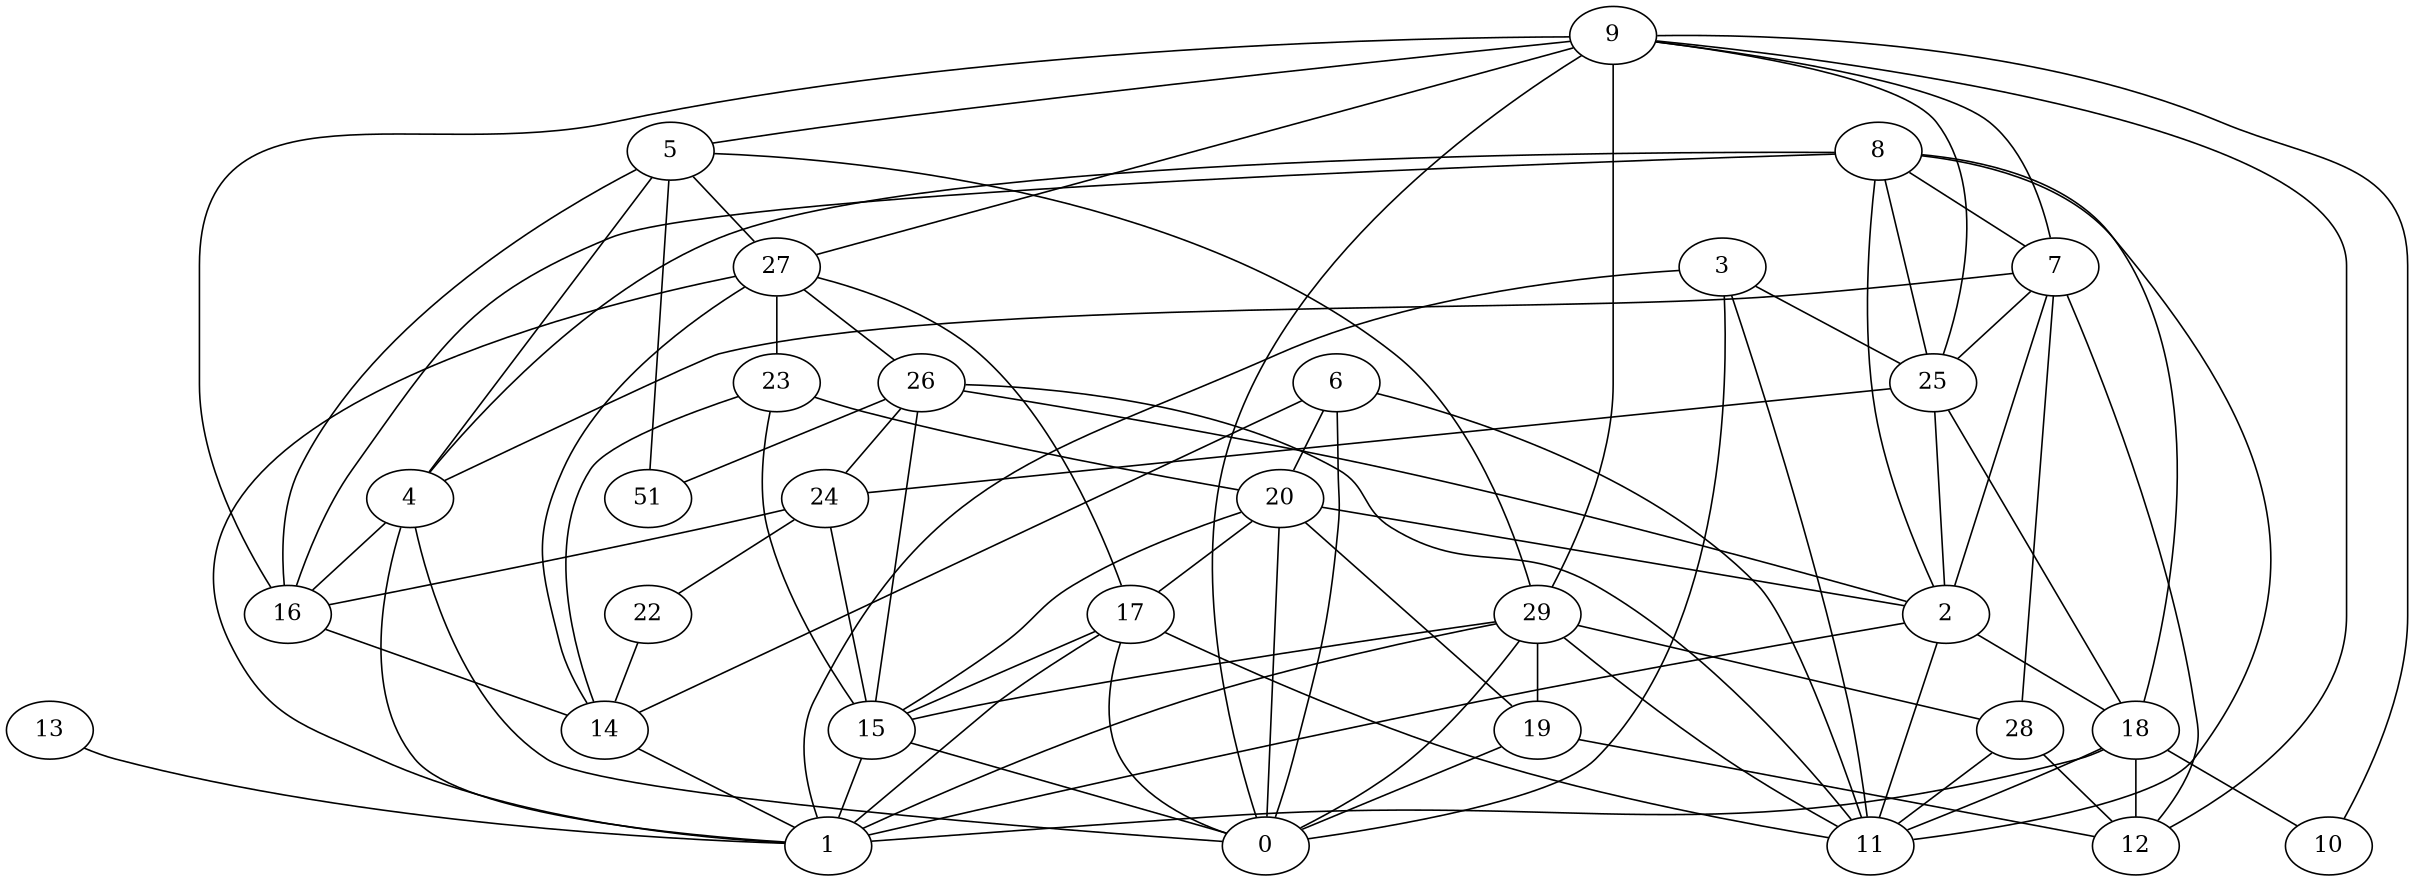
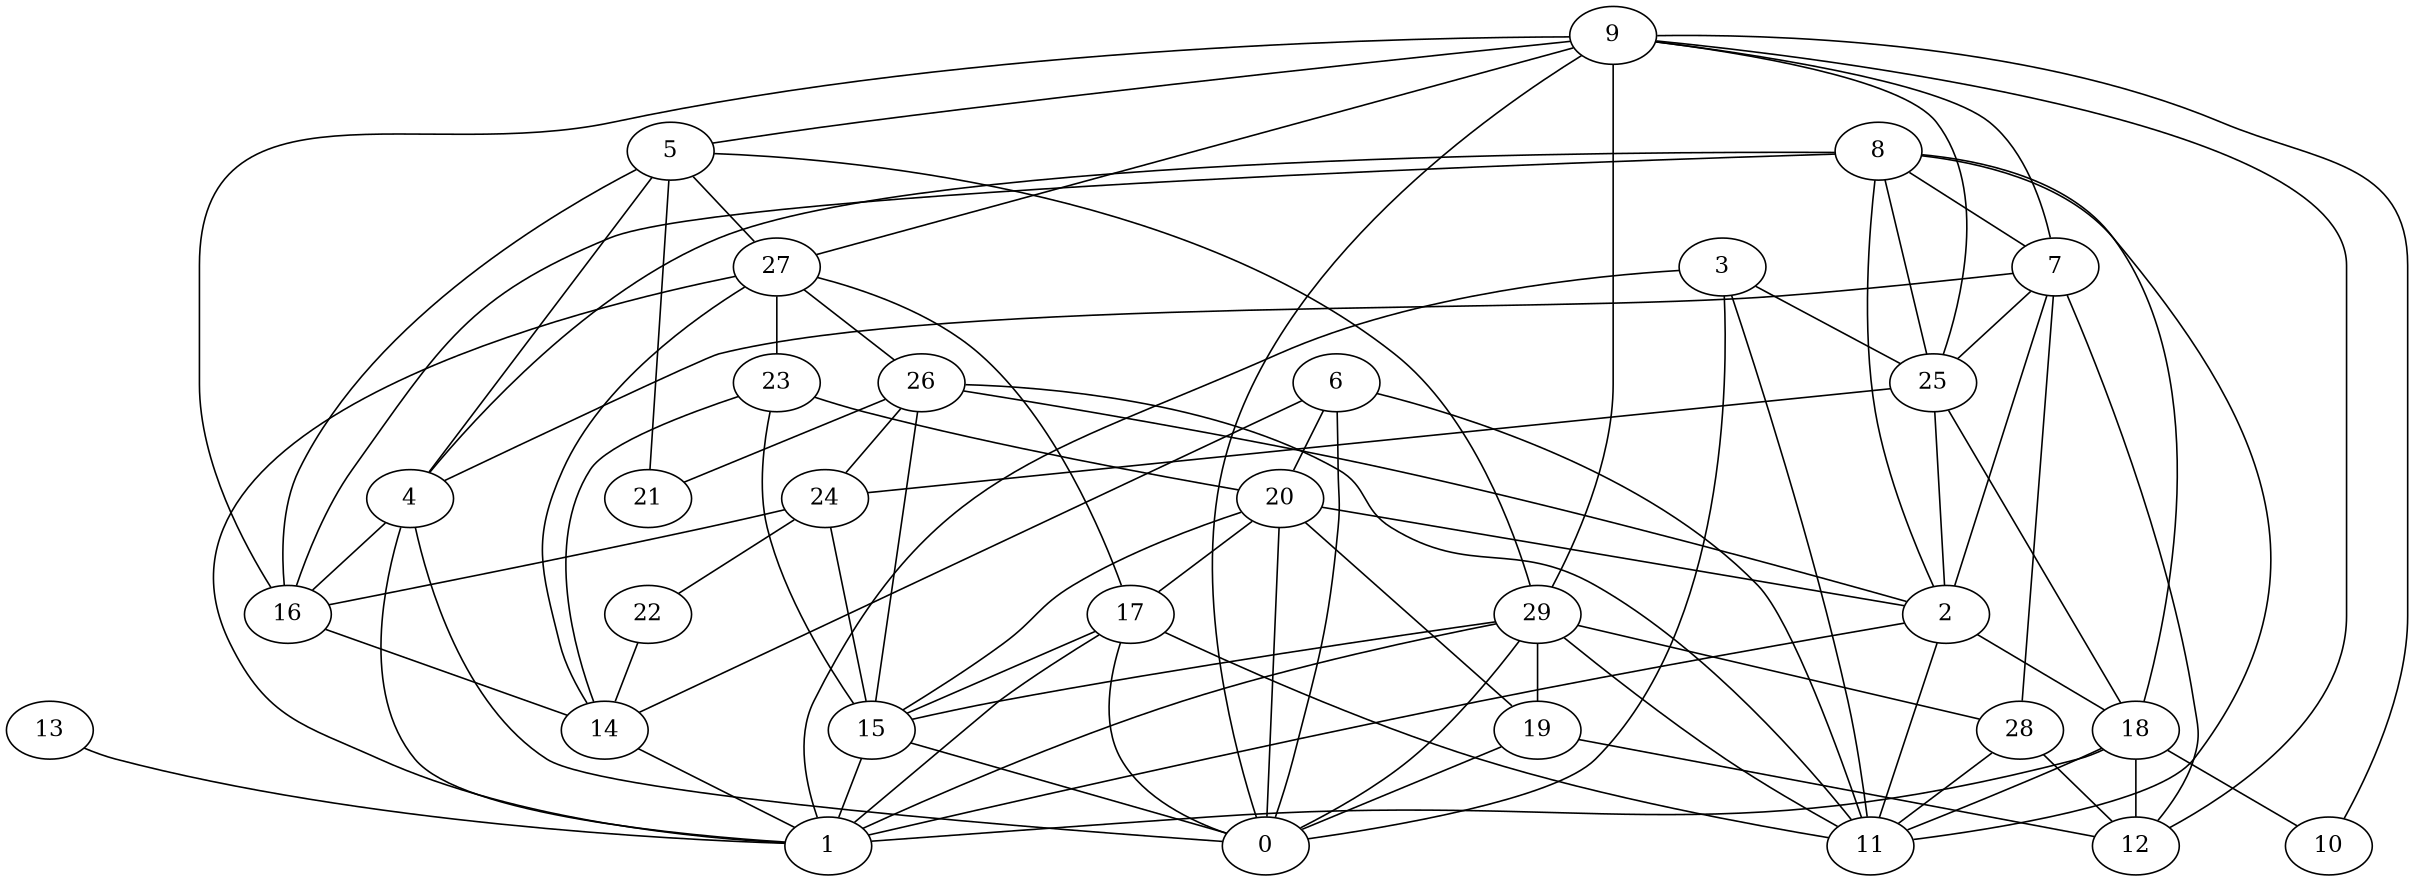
node "51": label "51" -> "21"
